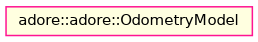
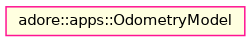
node "adore::adore::OdometryModel": label "adore::adore::OdometryModel" -> "adore::apps::OdometryModel"
